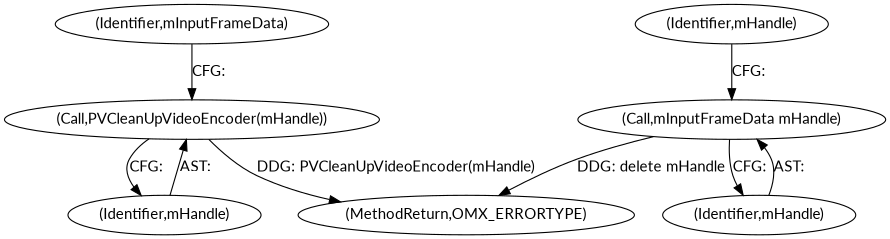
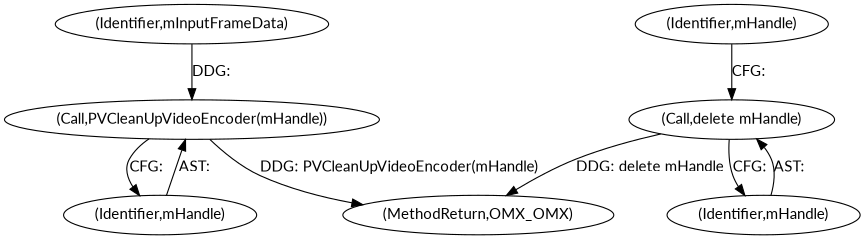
edge "(Identifier,mInputFrameData)" -> "(Call,PVCleanUpVideoEncoder(mHandle))": label "CFG: " -> "DDG: "
node "(Call,mInputFrameData mHandle)": label "(Call,mInputFrameData mHandle)" -> "(Call,delete mHandle)"
node "(MethodReturn,OMX_ERRORTYPE)": label "(MethodReturn,OMX_ERRORTYPE)" -> "(MethodReturn,OMX_OMX)"
